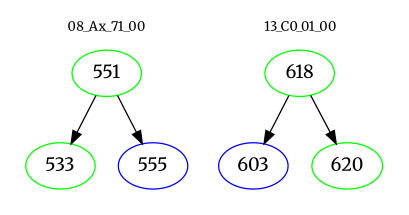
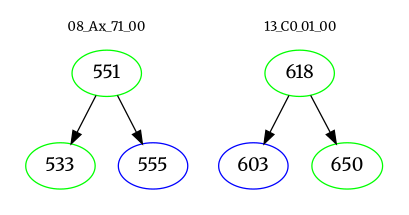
node "620": label "620" -> "650"
